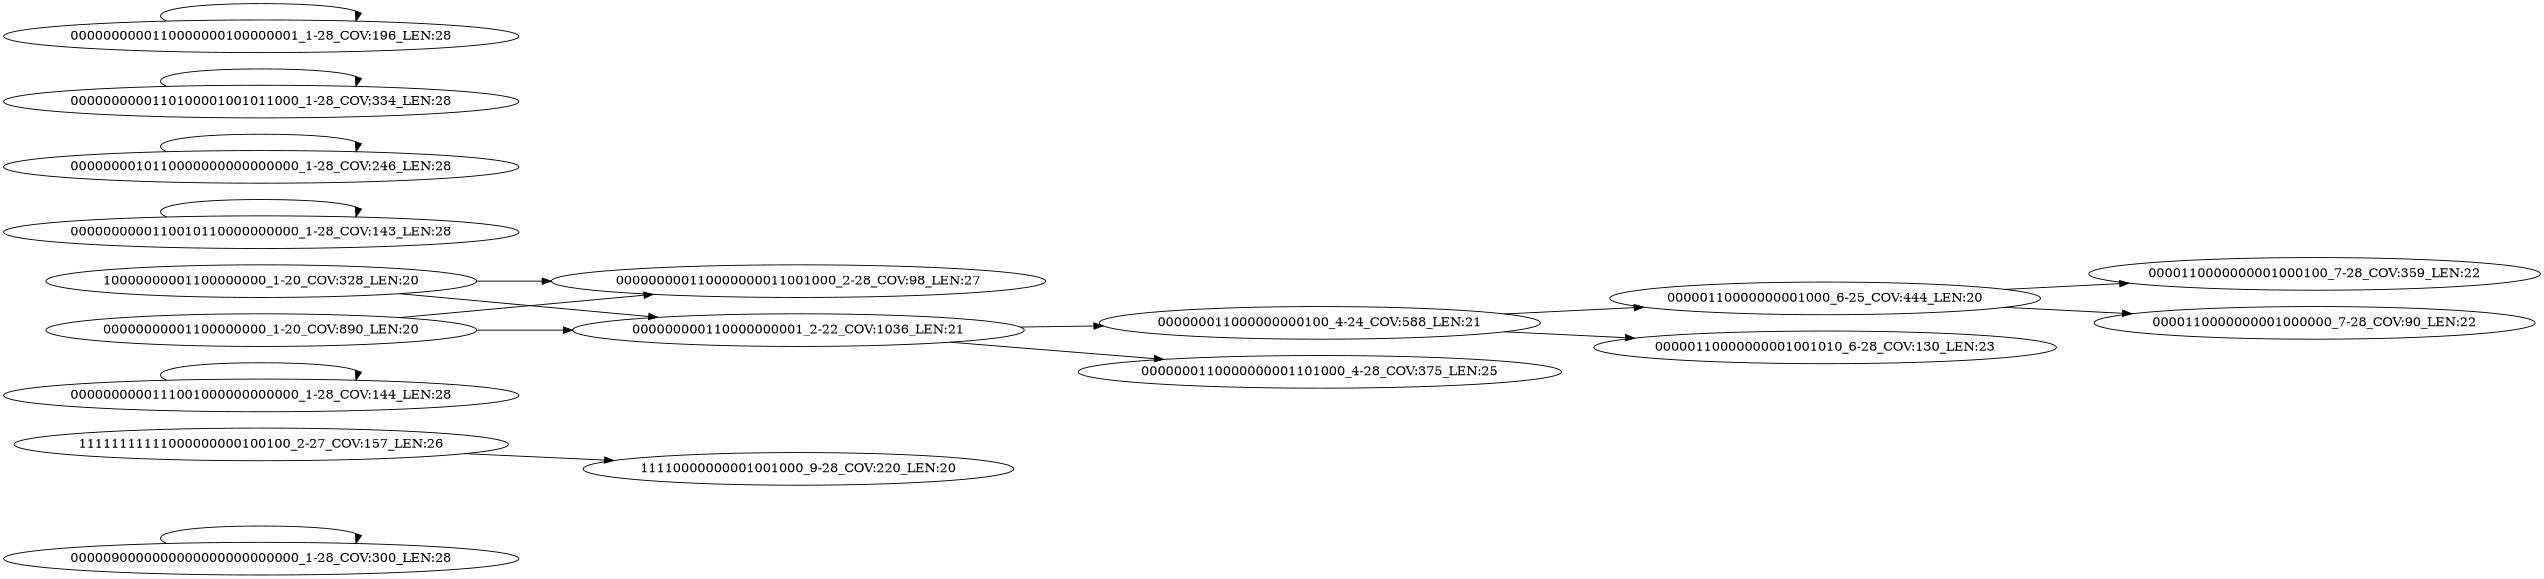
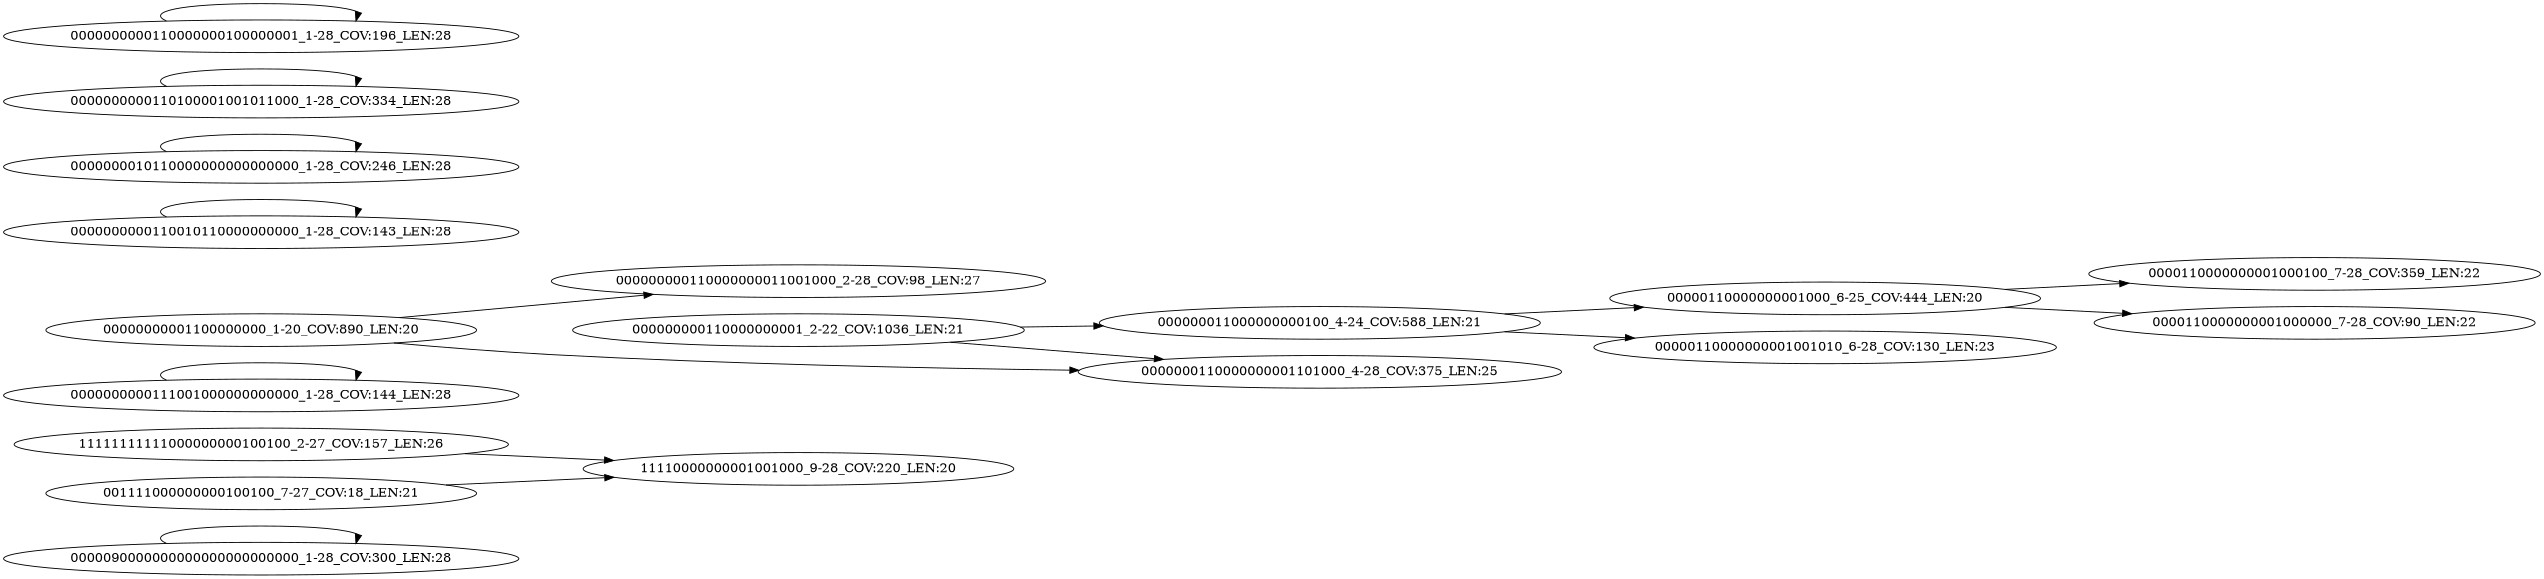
node "10000000001100000000_1-20_COV:328_LEN:20": removed
edge "00000000001100000000_1-20_COV:890_LEN:20" -> "000000000110000000001_2-22_COV:1036_LEN:21": now "00000000001100000000_1-20_COV:890_LEN:20" -> "0000000110000000001101000_4-28_COV:375_LEN:25"
node "001111000000000100100_7-27_COV:18_LEN:21": added
